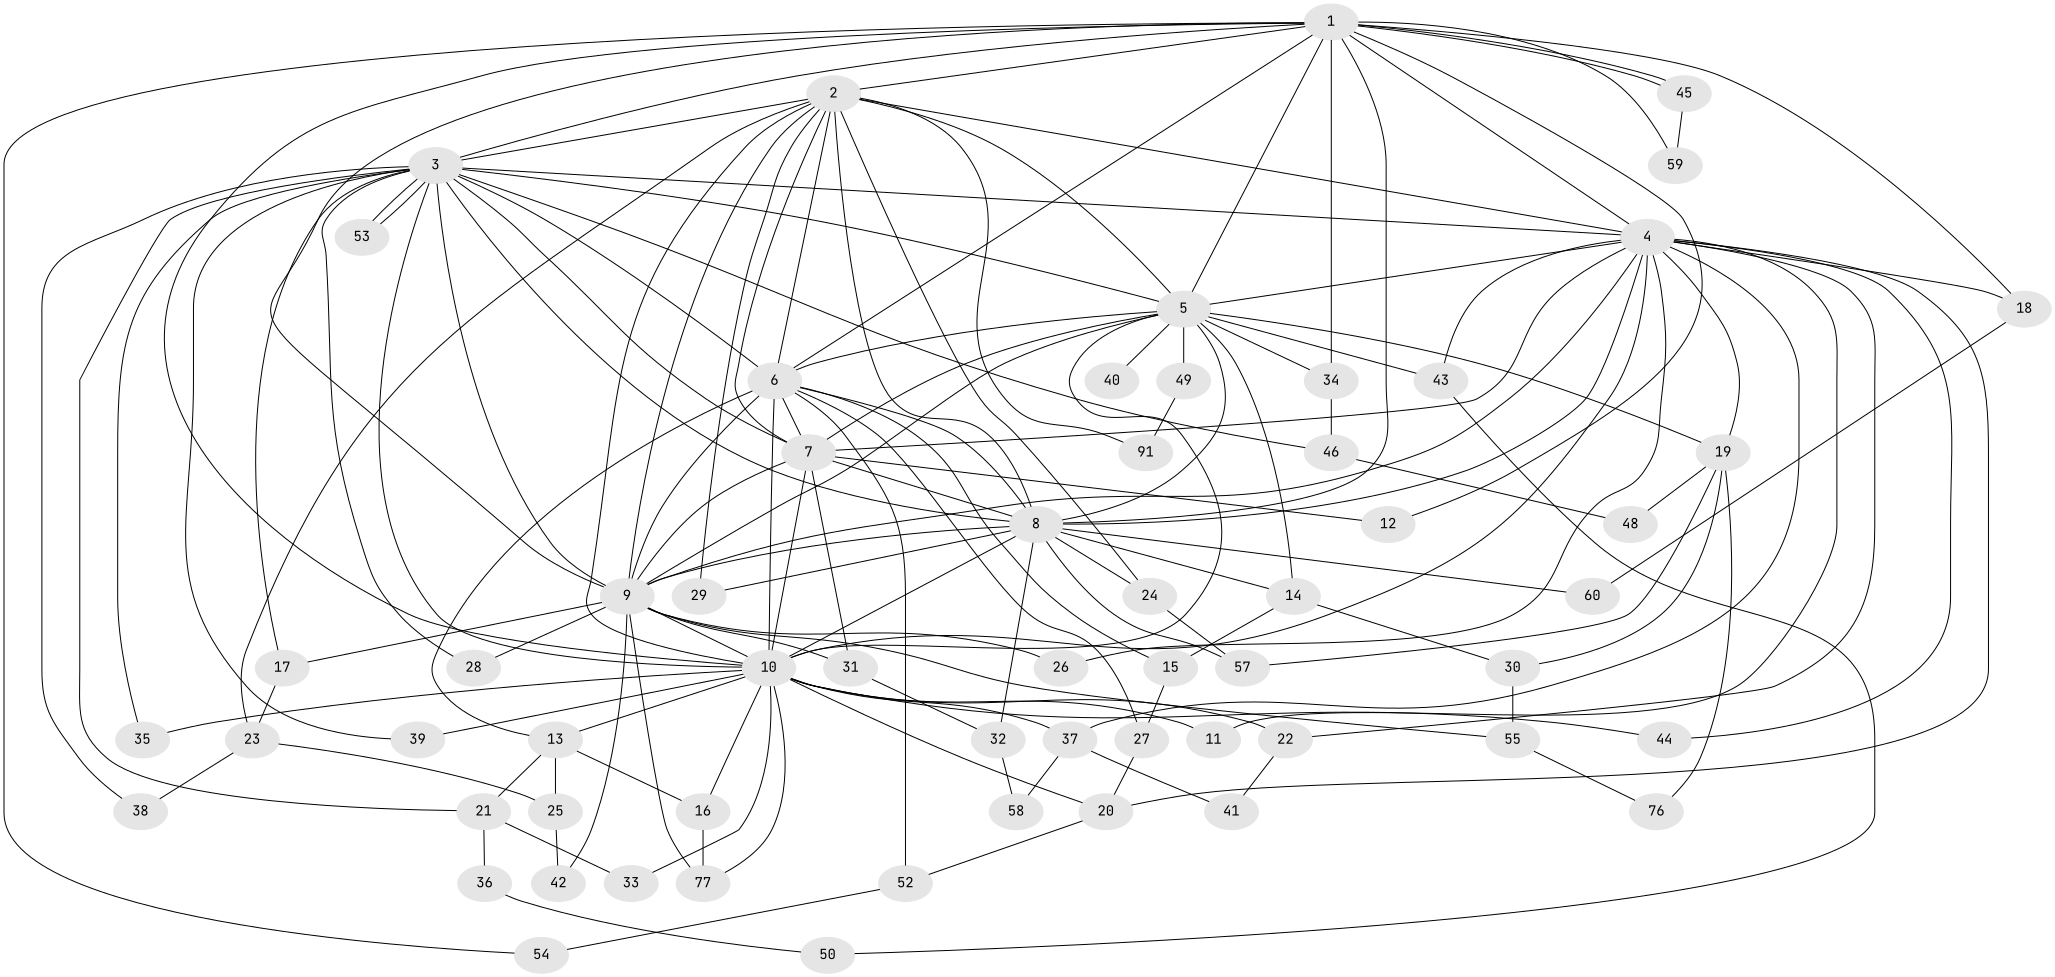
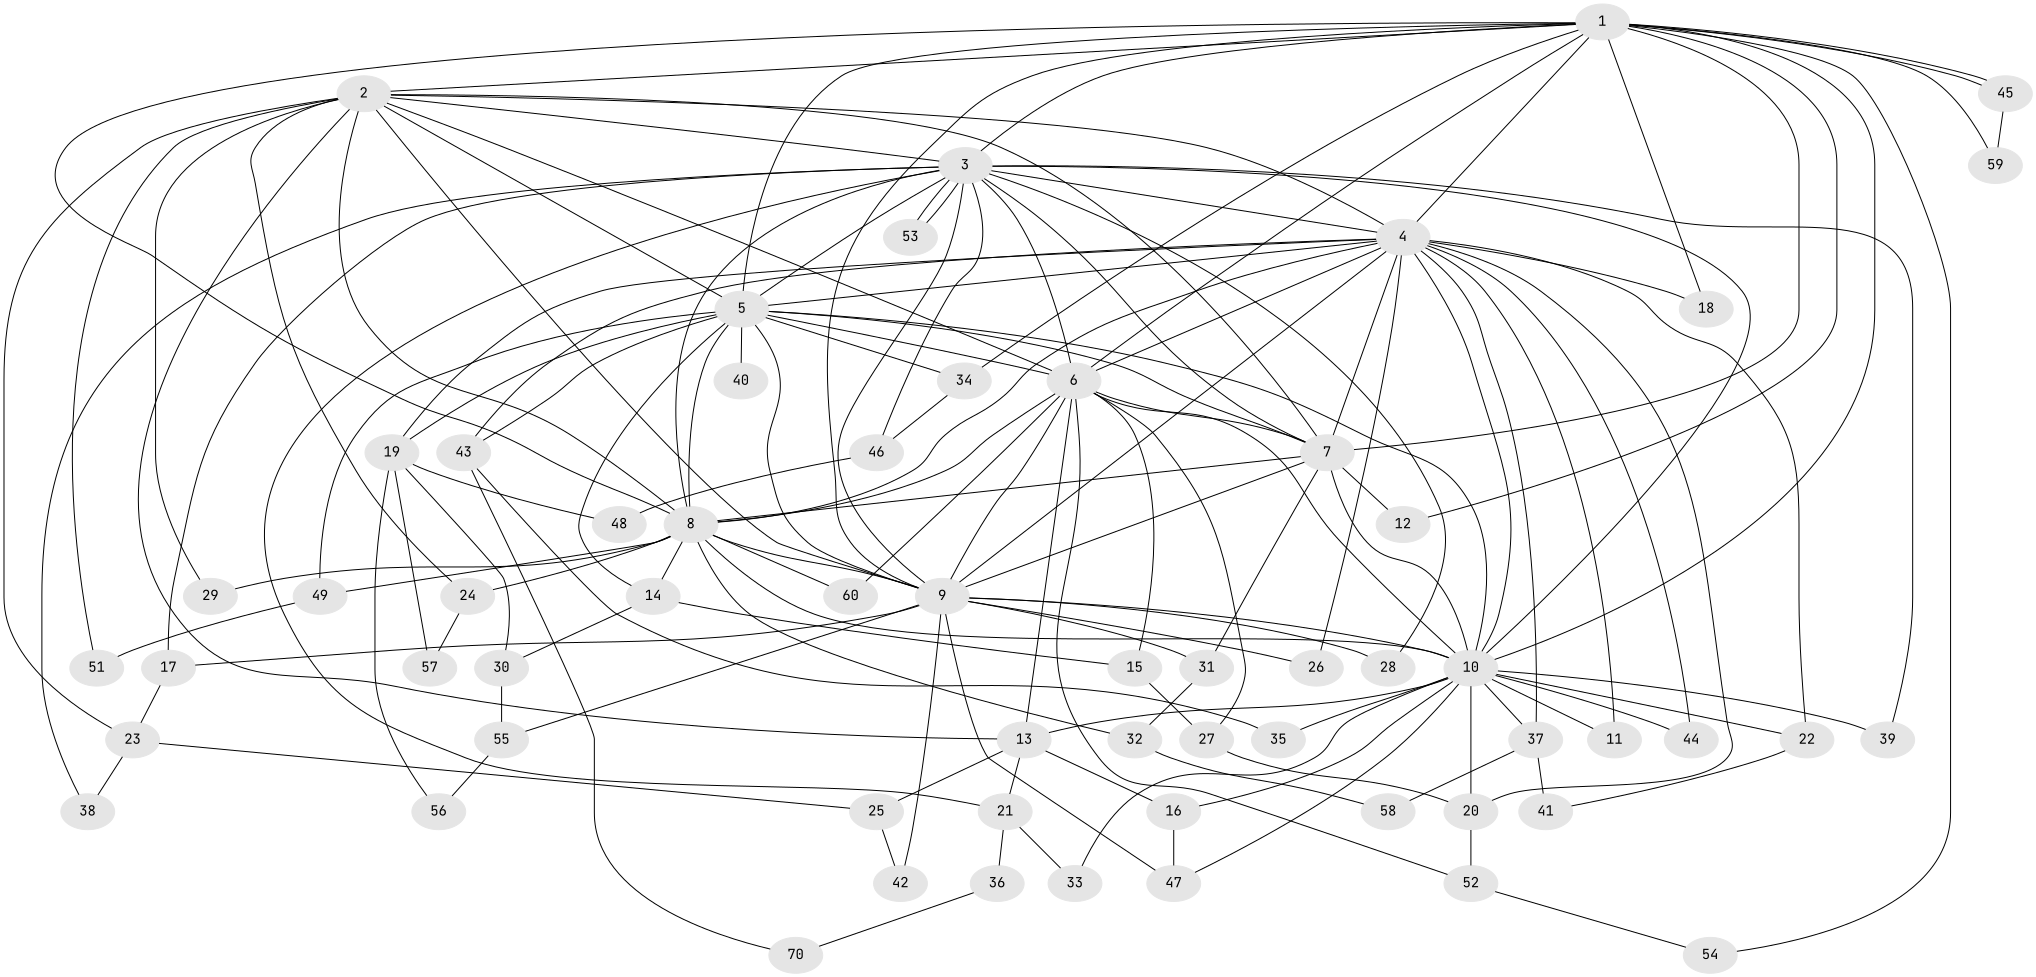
edge "4" -- "6": added
edge "1" -- "7": added
edge "3" -- "35": now "43" -- "35"
edge "2" -- "10": now "2" -- "13"
node "91": label "91" -> "51"
edge "18" -- "60": now "6" -- "60"
edge "8" -- "57": now "8" -- "49"
node "76": label "76" -> "56"
node "77": label "77" -> "47"
node "50": label "50" -> "70"
